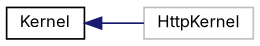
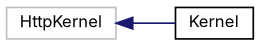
edge "HttpKernel" -> "Kernel": reversed
